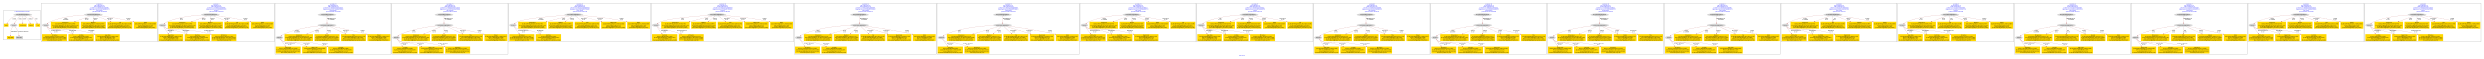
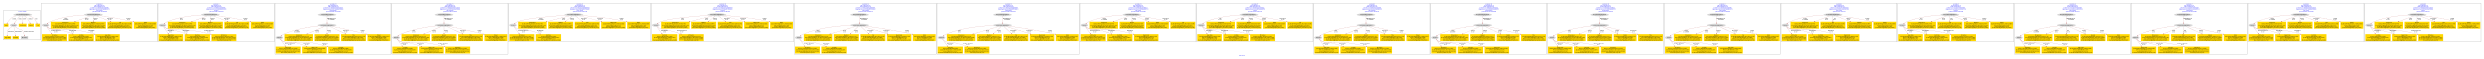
cluster "1-nameOfThePerson model": label "1-nameOfThePerson model" -> "1-correct model"
node "End Date": added
